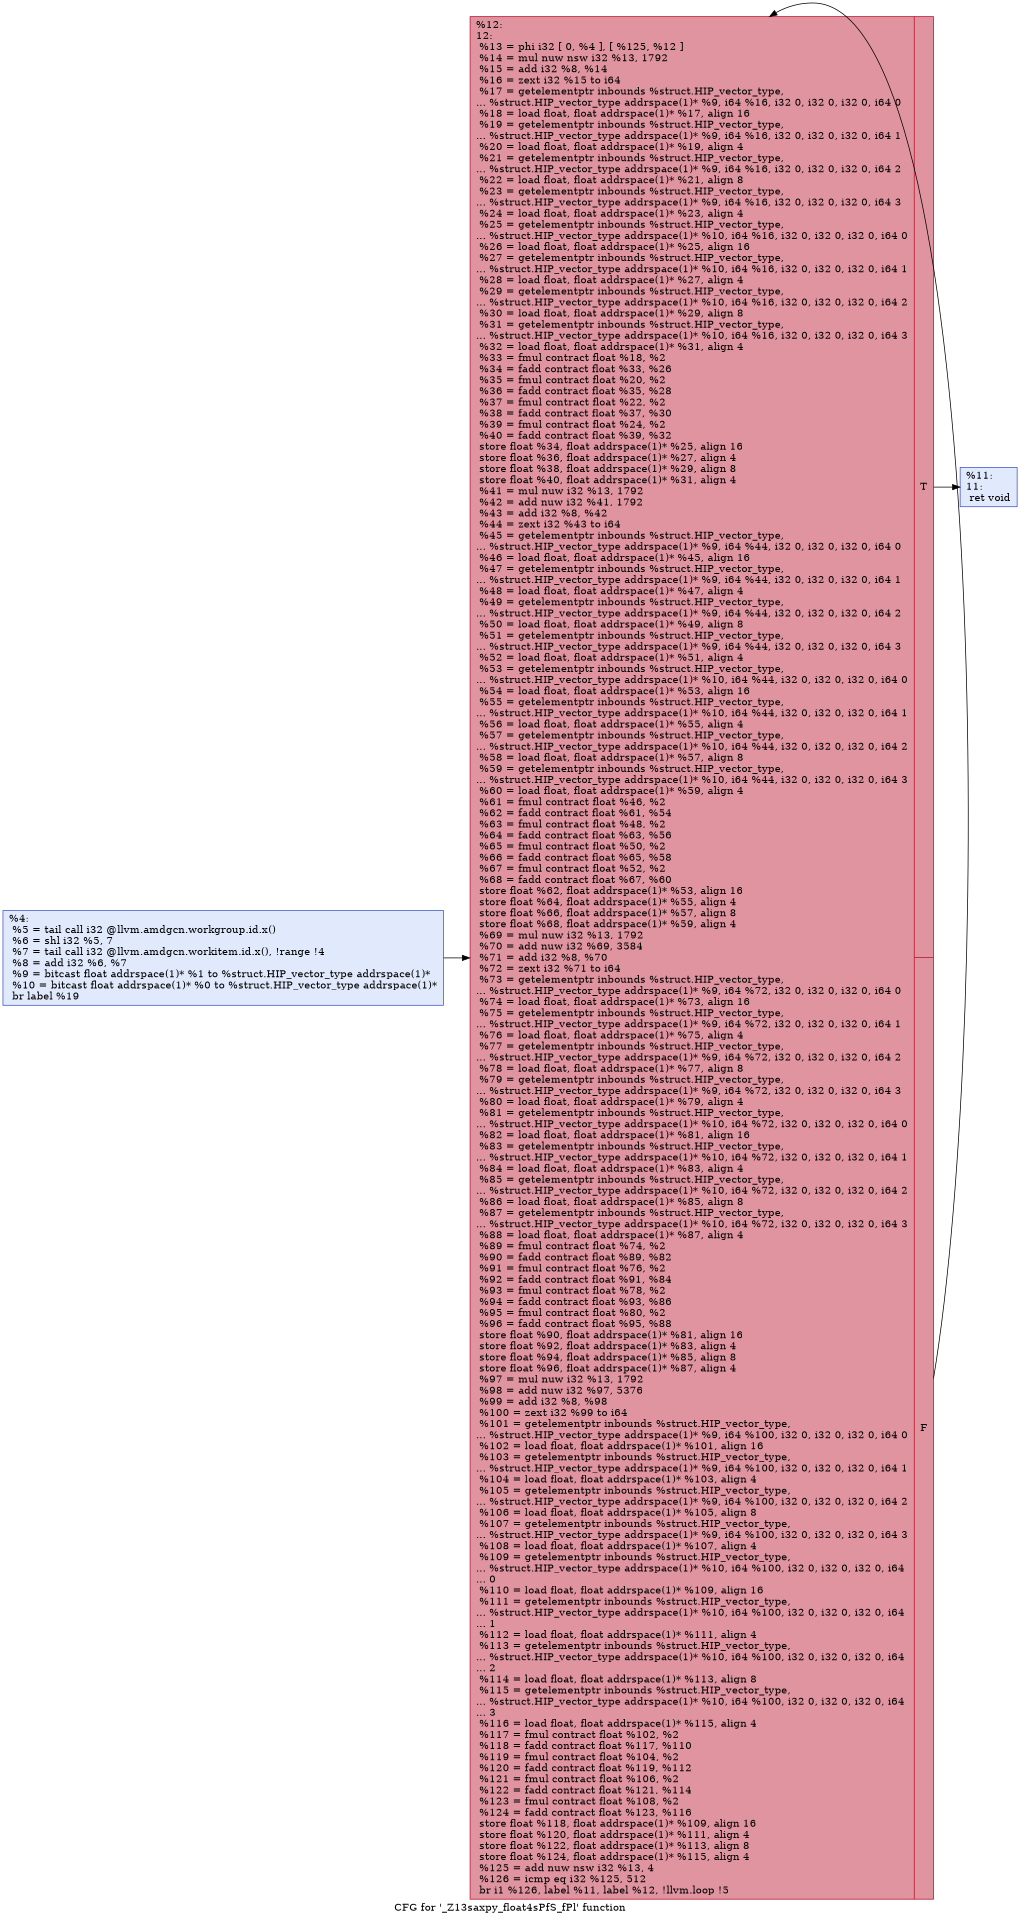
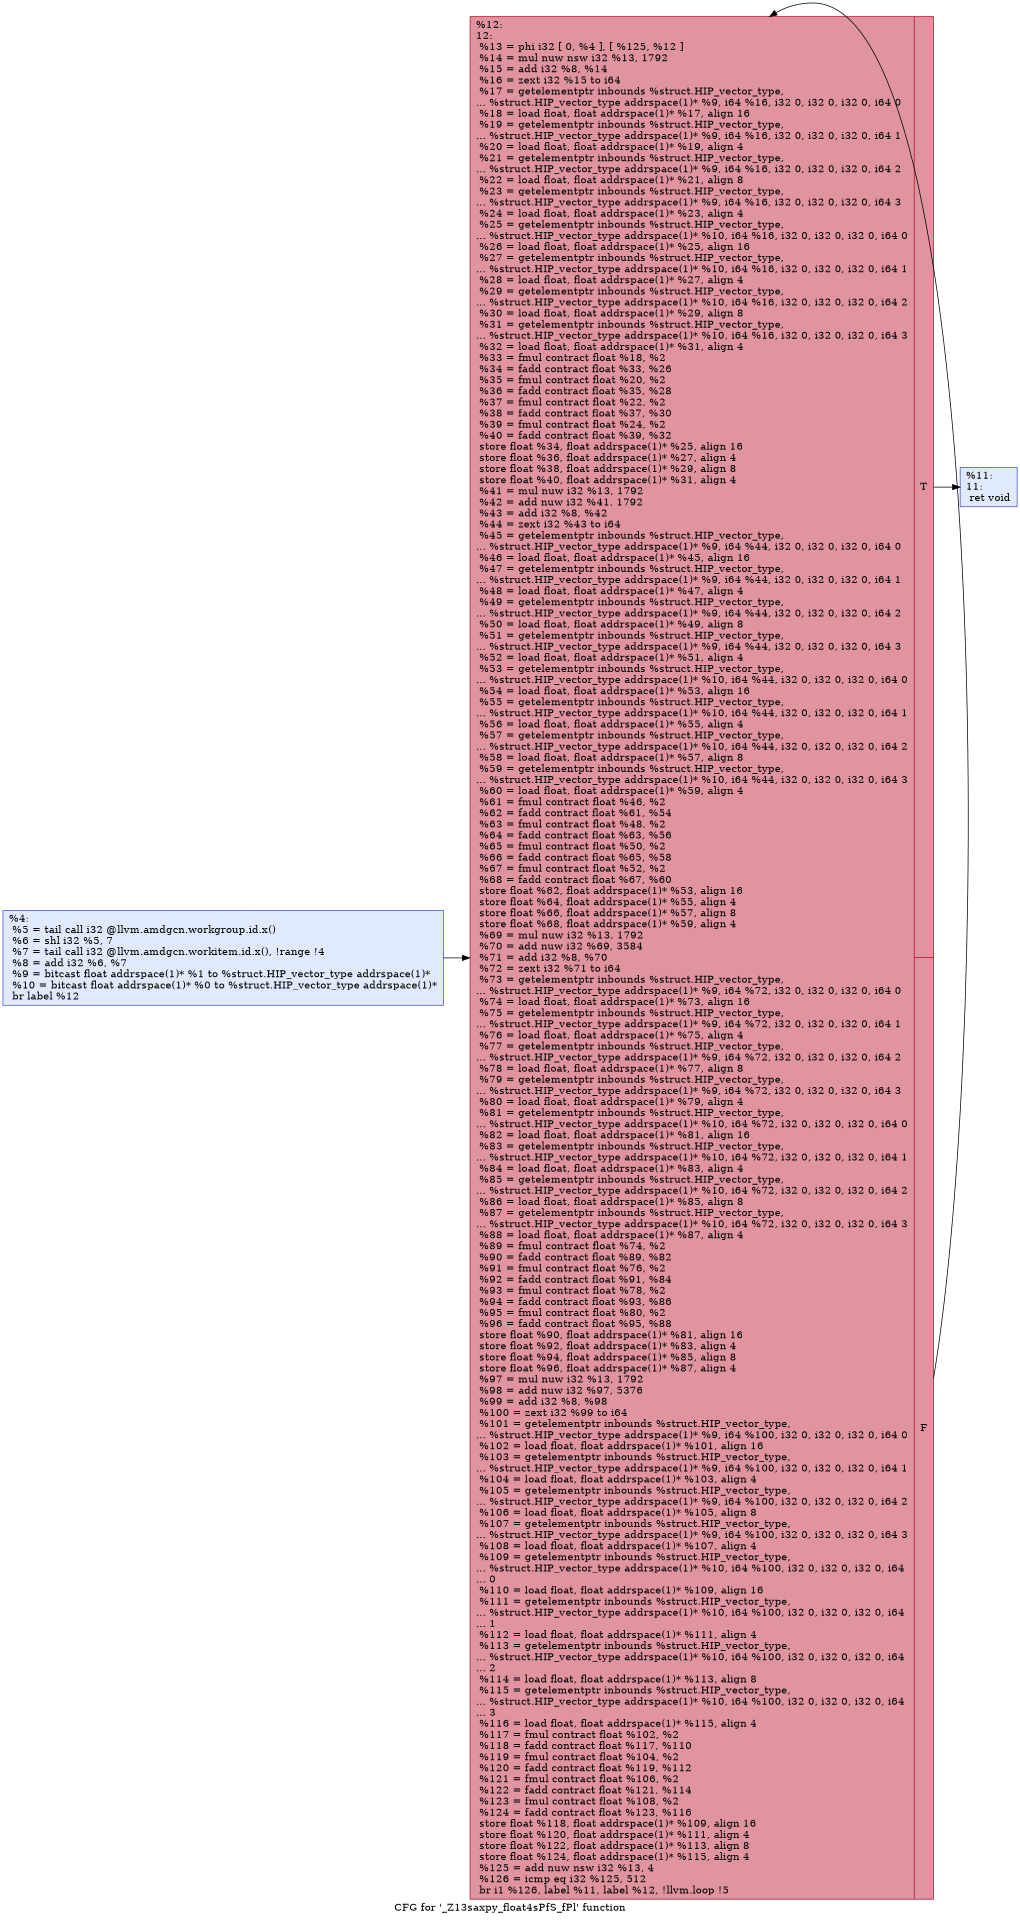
node "%4:": text "br label %19" -> "br label %12"
